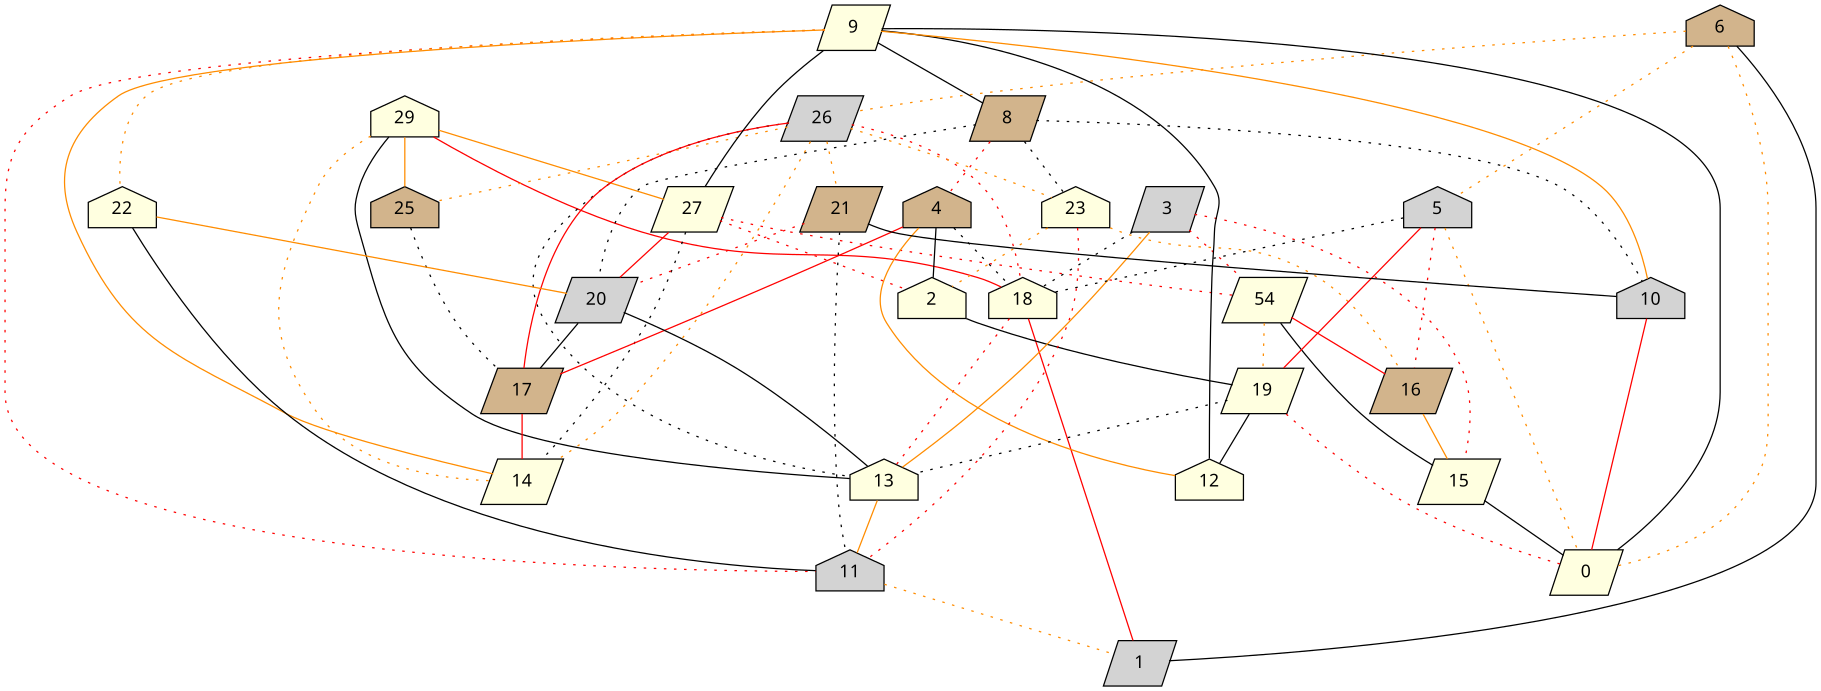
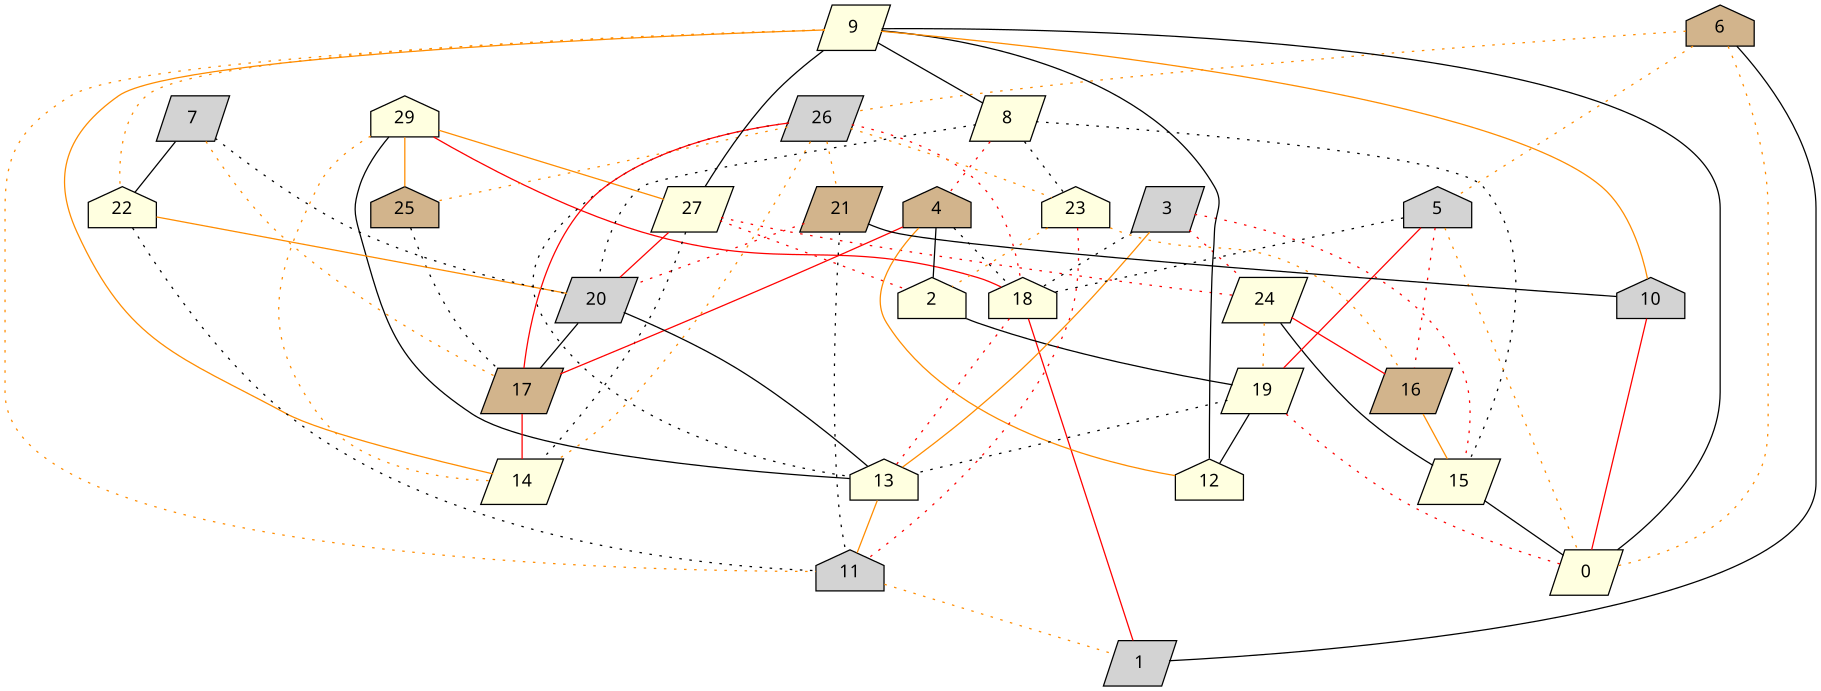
node "7": added
node "8": fillcolor tan -> lightyellow
edge "8" -- "10": now "8" -- "15"
edge "9" -- "11": color red -> darkorange
node "54": label "54" -> "24"
edge "22" -- "11": style solid -> dotted
